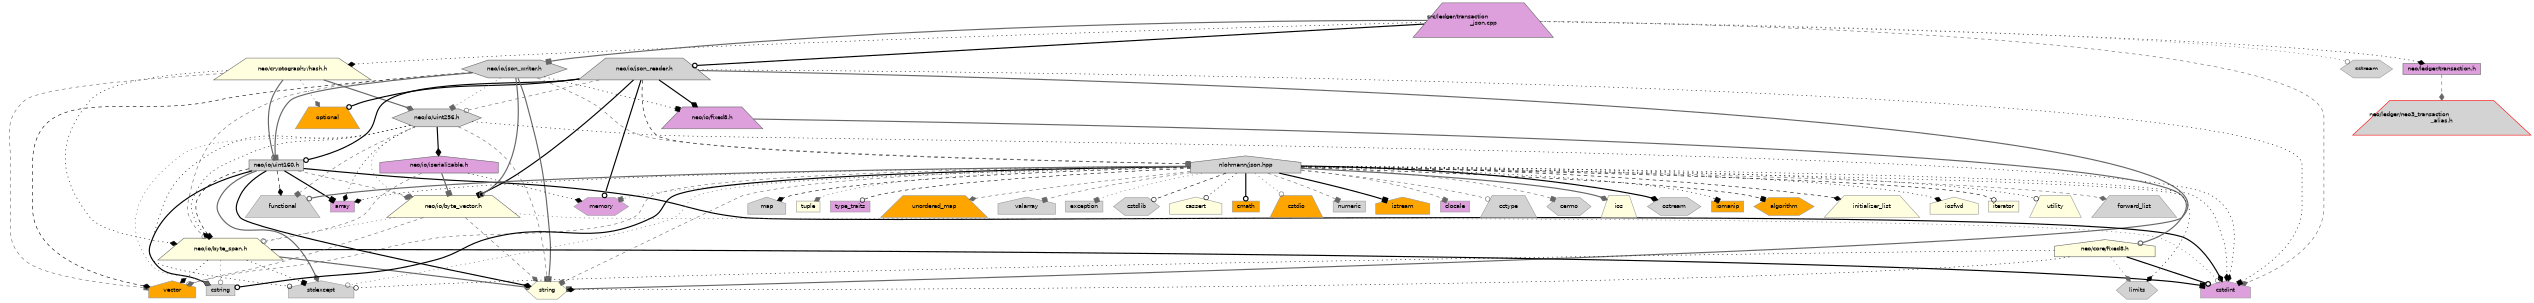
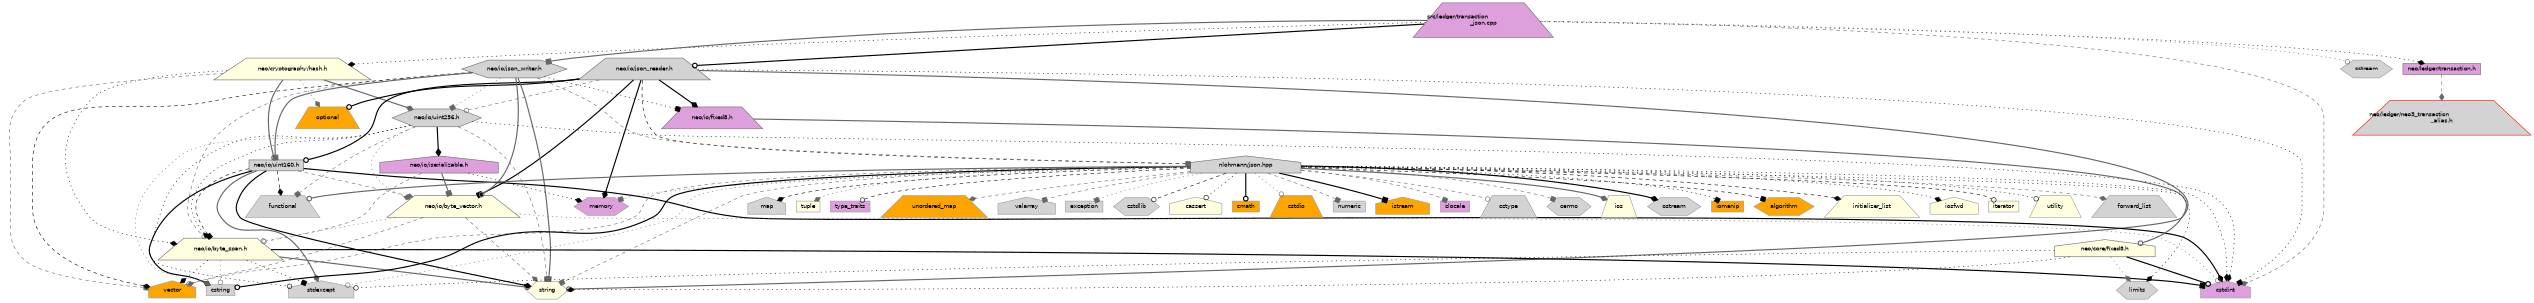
edge "neo/io/json_reader.h" -> "memory": arrowhead odot -> diamond
node "array": removed
edge "neo/io/json_reader.h" -> "string": arrowhead box -> odot
